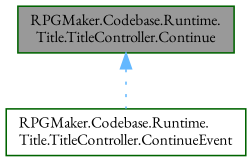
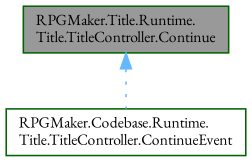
node "RPGMaker.Codebase.Runtime. Title.TitleController.Continue": label "RPGMaker.Codebase.Runtime. Title.TitleController.Continue" -> "RPGMaker.Title.Runtime. Title.TitleController.Continue"
